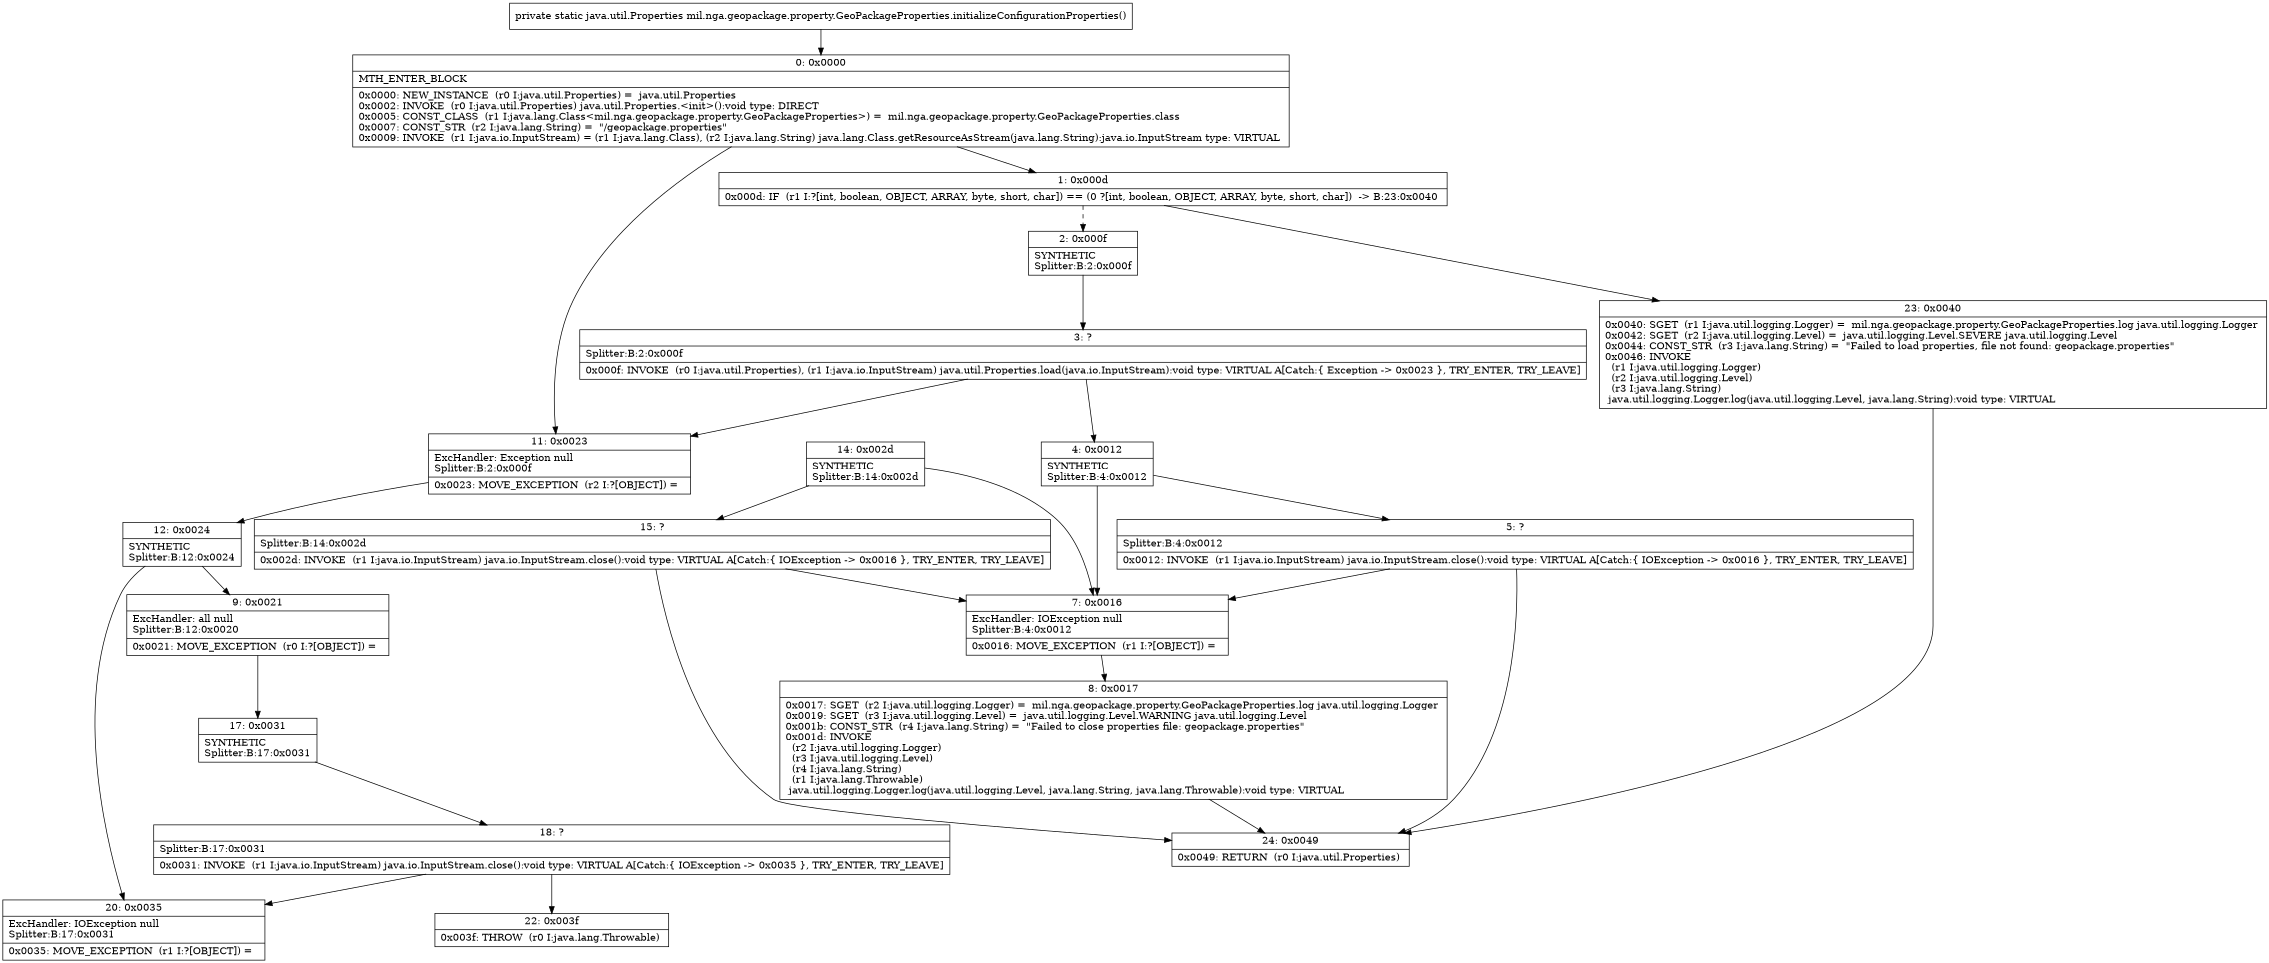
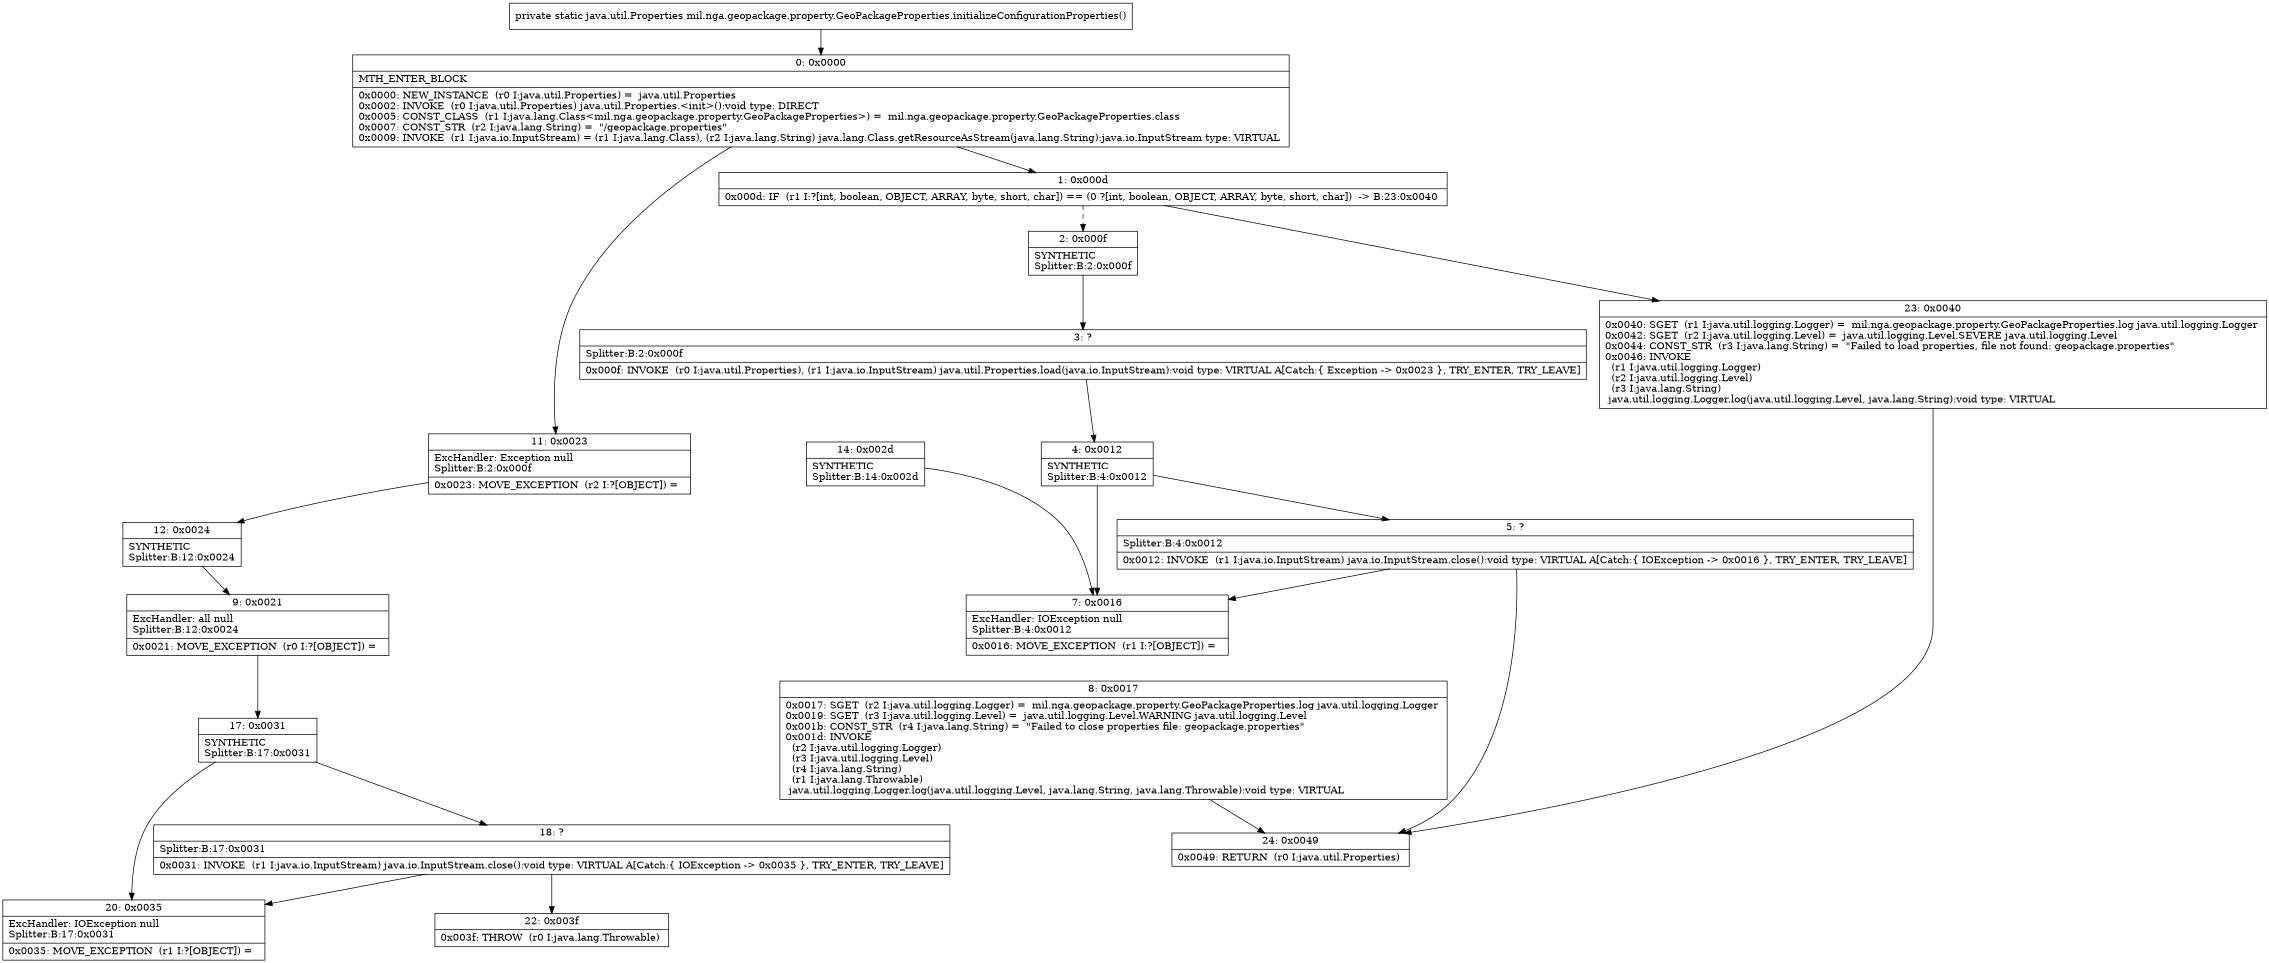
edge "3: ?" -> "11: 0x0023": removed
node "15: ?": removed
node "9: 0x0021": text "Splitter:B:12:0x0020" -> "Splitter:B:12:0x0024"
edge "7: 0x0016" -> "8: 0x0017": removed
edge "12: 0x0024" -> "20: 0x0035": now "17: 0x0031" -> "20: 0x0035"
